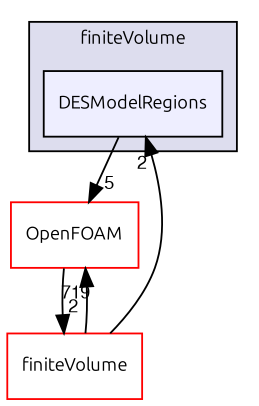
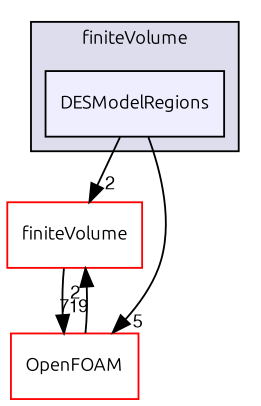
edge "finiteVolume" -> "DESModelRegions": reversed
